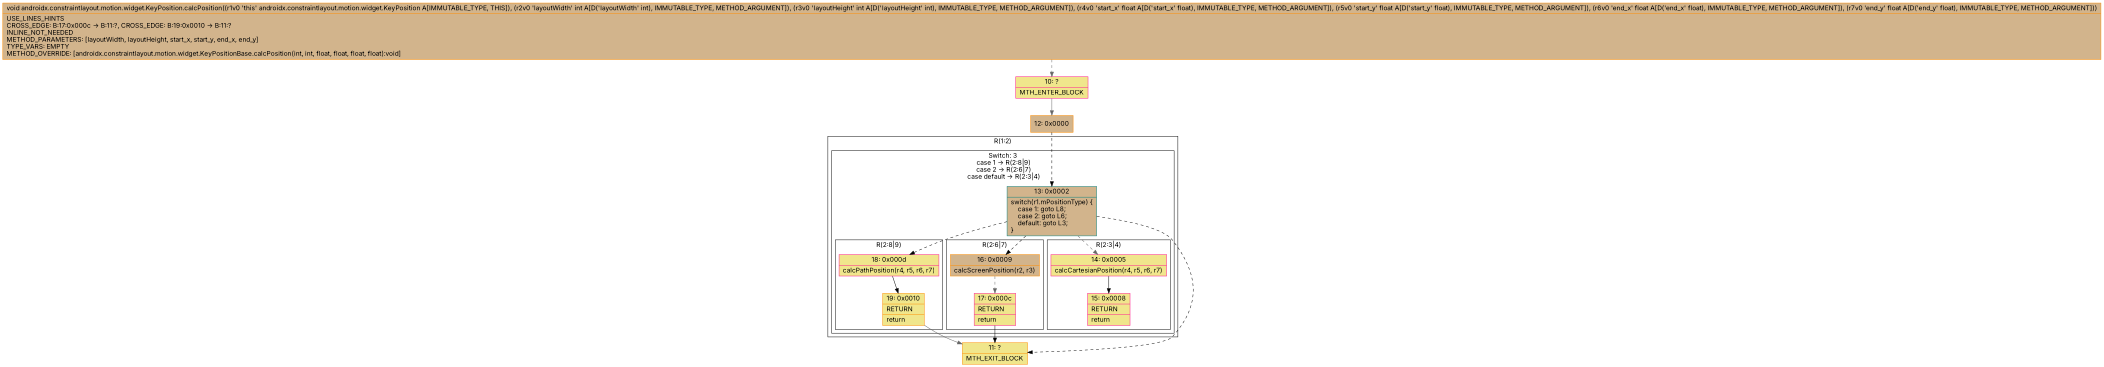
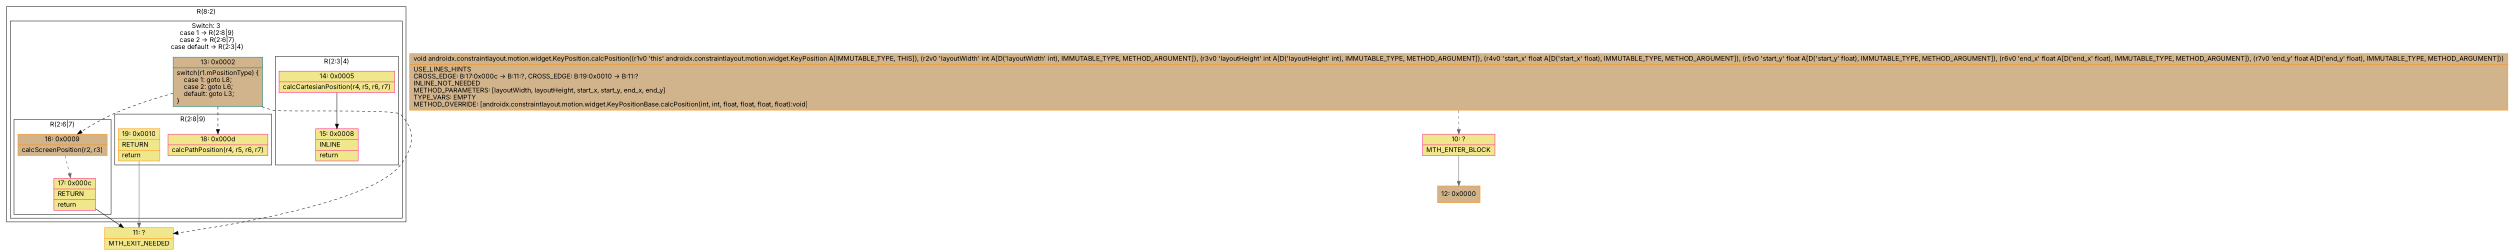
cluster "R(1:2)": label "R(1:2)" -> "R(8:2)"
edge "12: 0x0000" -> "13: 0x0002": removed
edge "13: 0x0002" -> "14: 0x0005": removed
edge "18: 0x000d" -> "19: 0x0010": removed
node "15: 0x0008": text "RETURN" -> "INLINE"
node "11: ?": text "MTH_EXIT_BLOCK" -> "MTH_EXIT_NEEDED"
